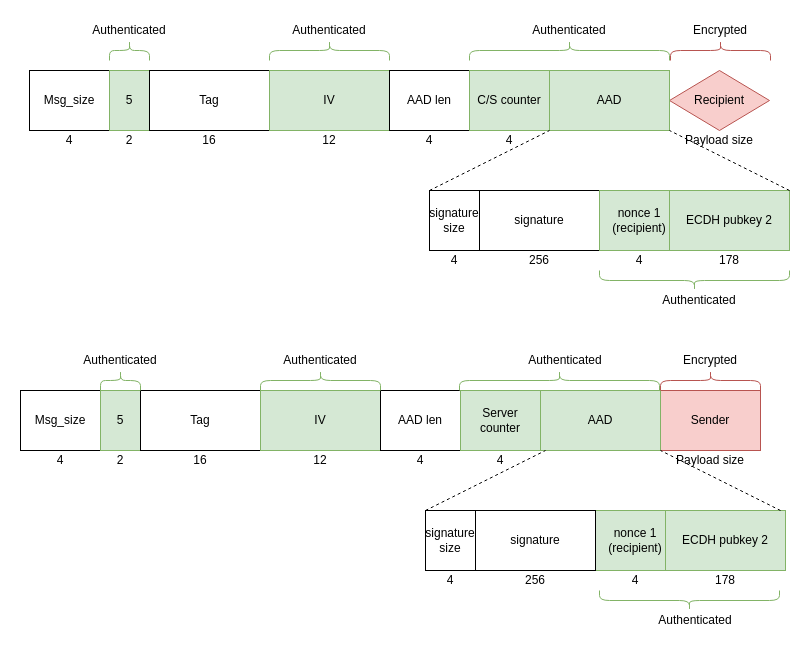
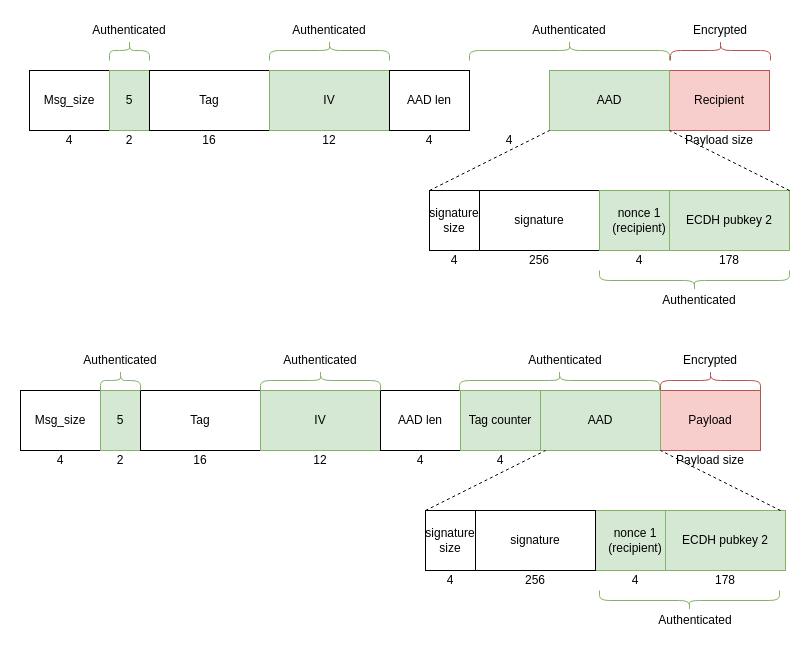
node "C/S counter": removed
node "Recipient": shape diamond -> rectangle
node "Server counter": label "Server counter" -> "Tag counter"
node "Sender": label "Sender" -> "Payload"
